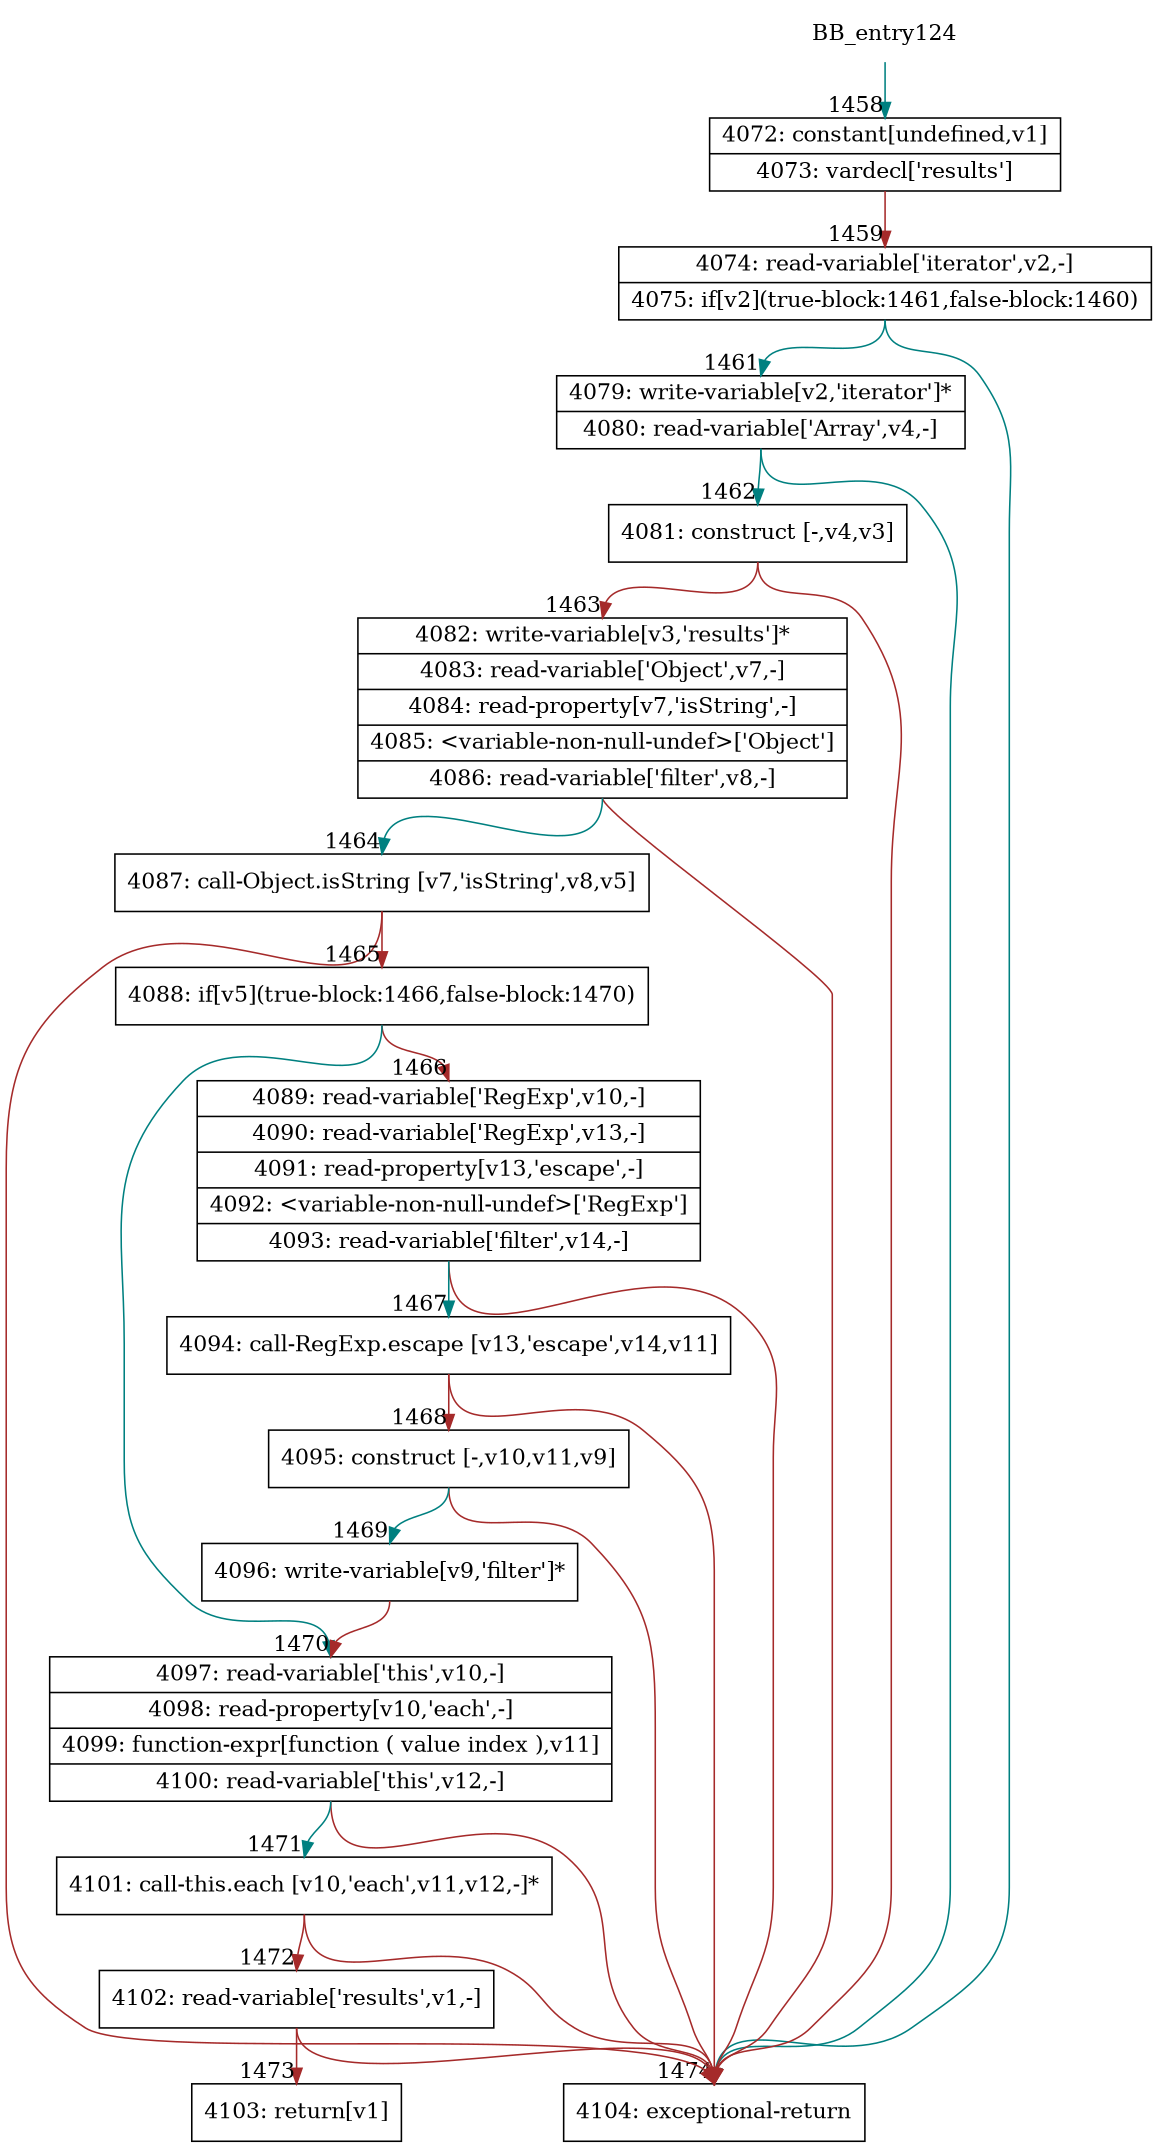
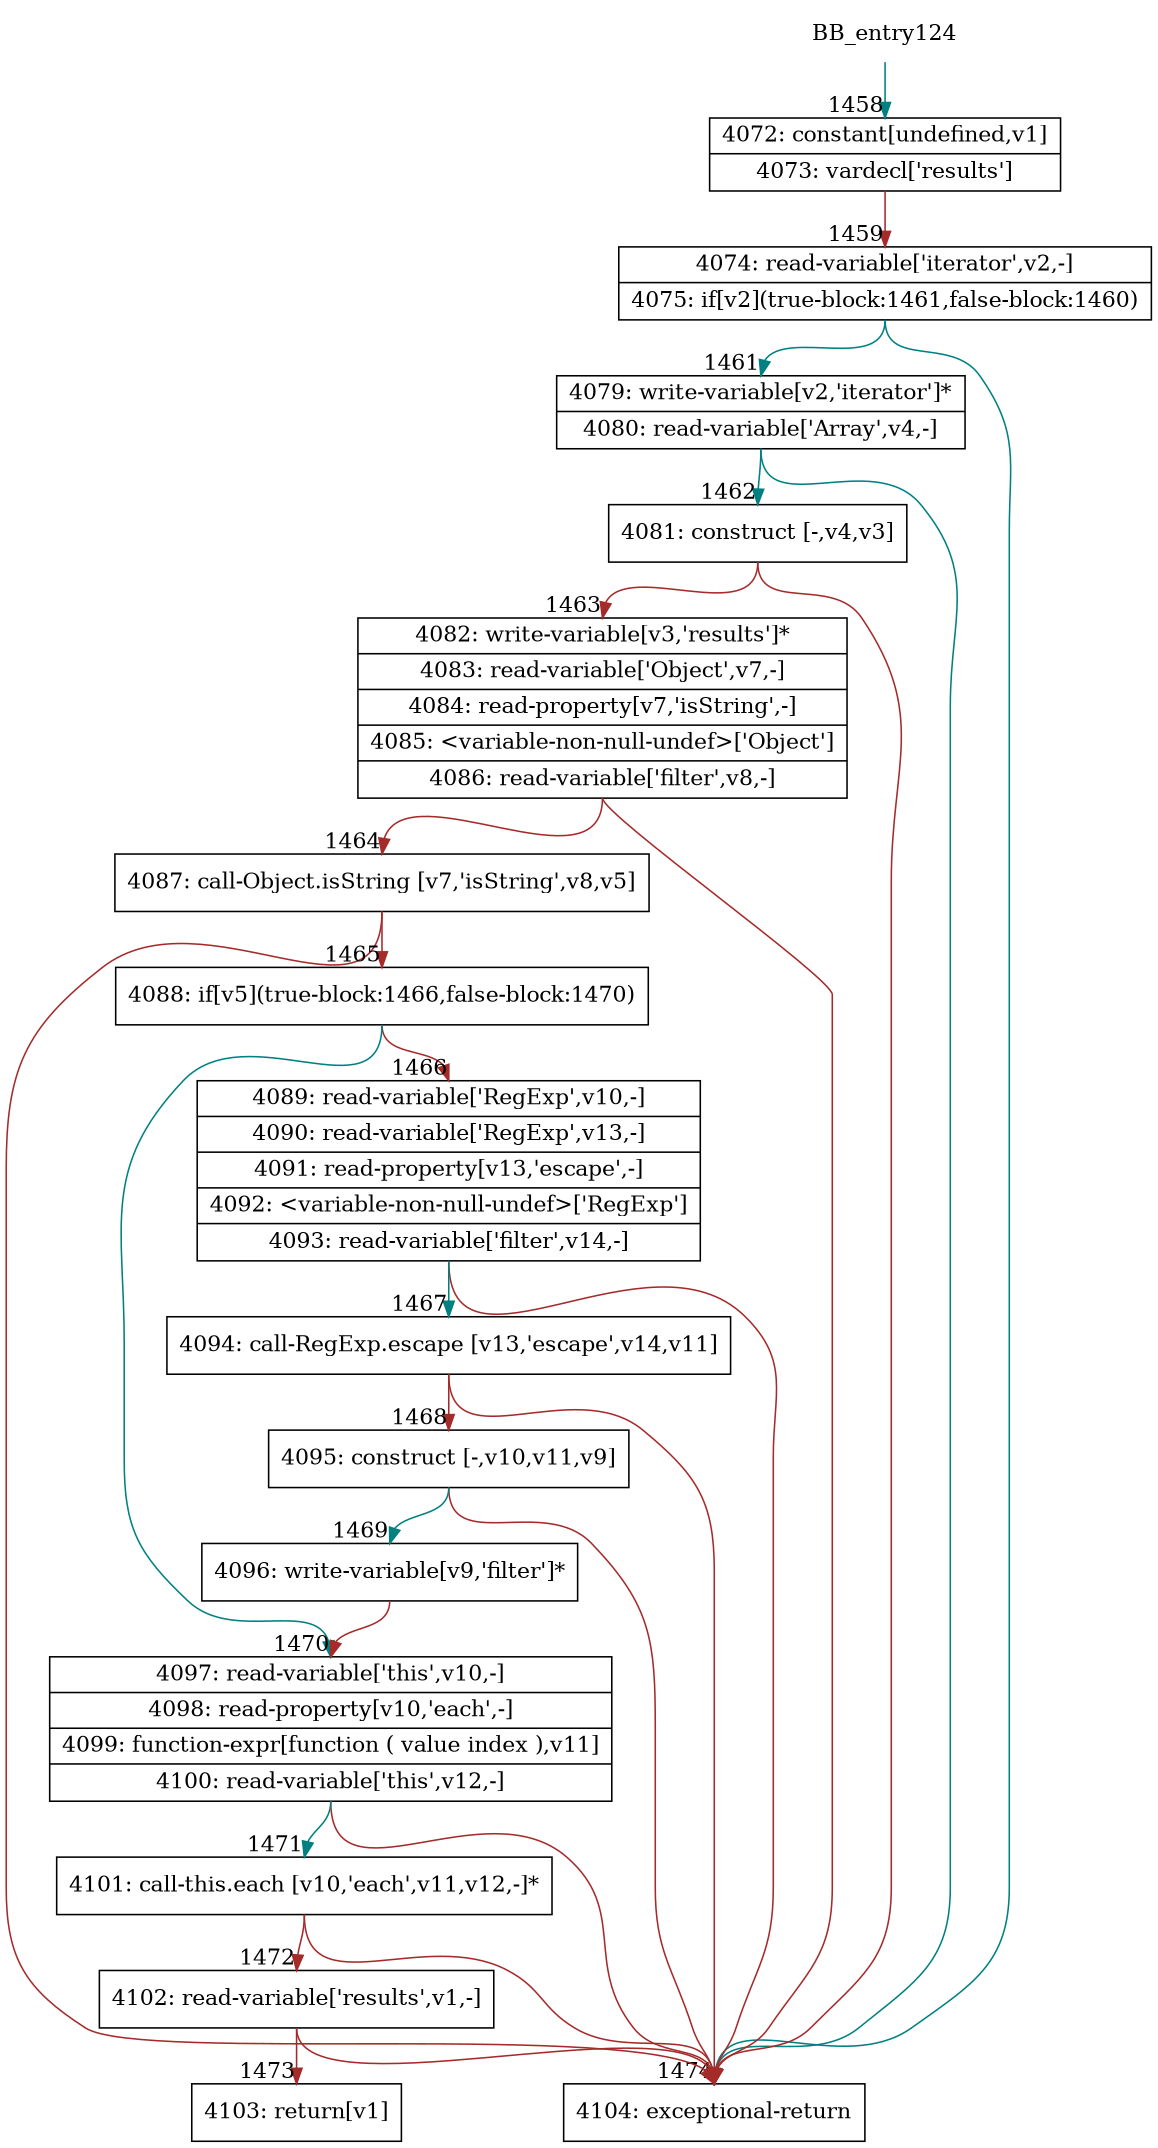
edge "4082: write-variable[v3,'results']*" -> "4087: call-Object.isString [v7,'isString',v8,v5]": color teal -> brown
